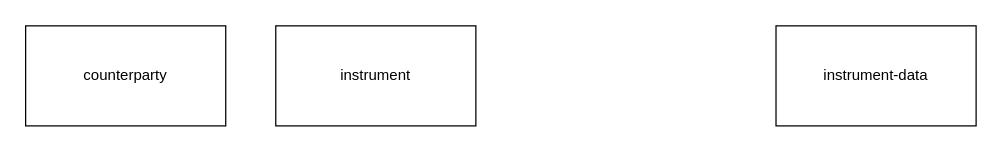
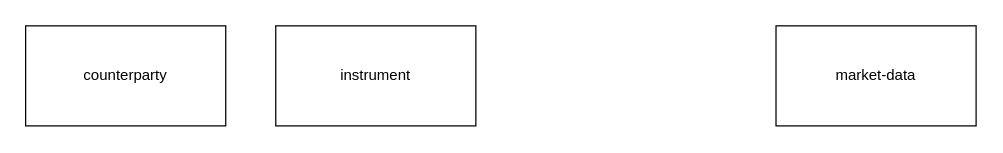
node "instrument-data": label "instrument-data" -> "market-data"
